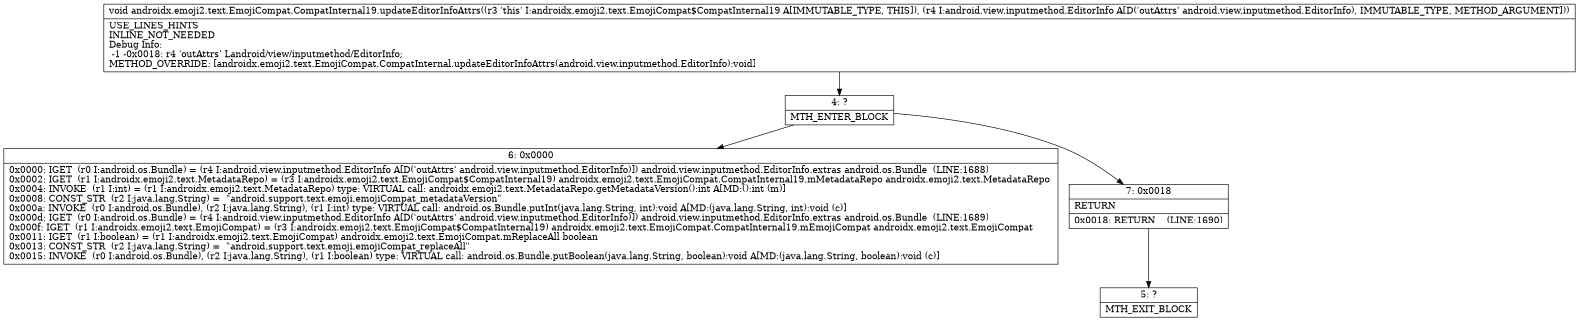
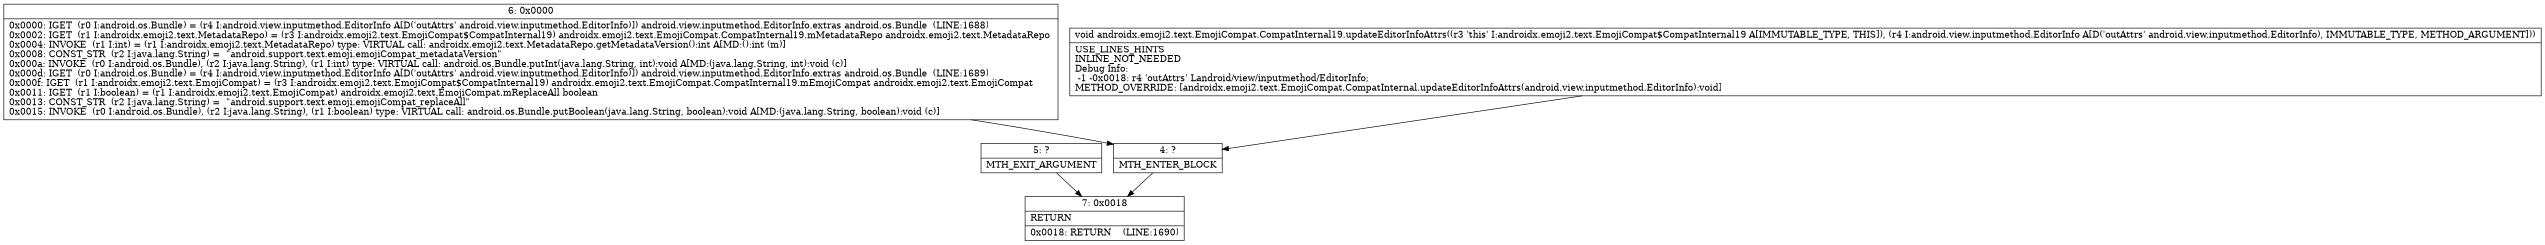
edge "4: ?" -> "6: 0x0000": reversed
edge "7: 0x0018" -> "5: ?": reversed
node "5: ?": text "MTH_EXIT_BLOCK" -> "MTH_EXIT_ARGUMENT"
